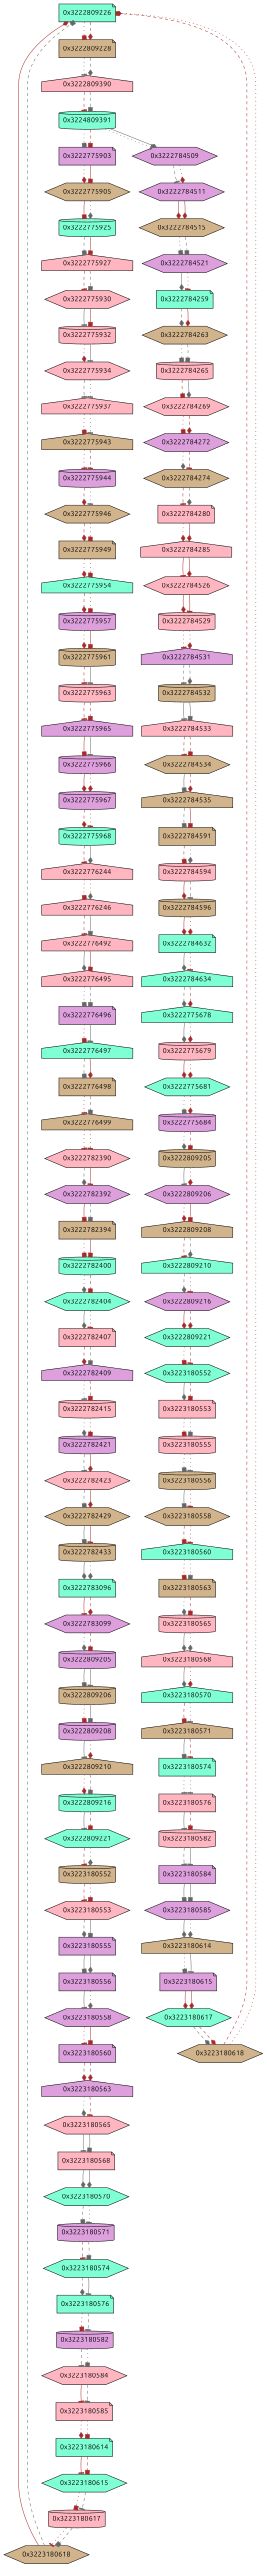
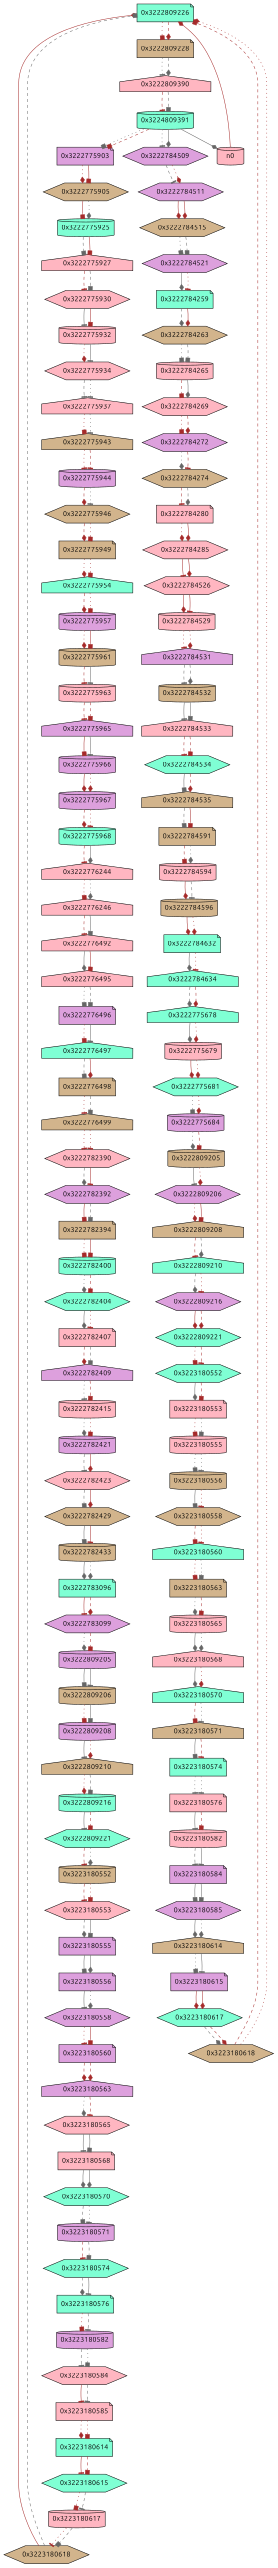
node "n0": added
node "0x3222784285": shape house -> hexagon
node "0x3222784534": fillcolor tan -> aquamarine
